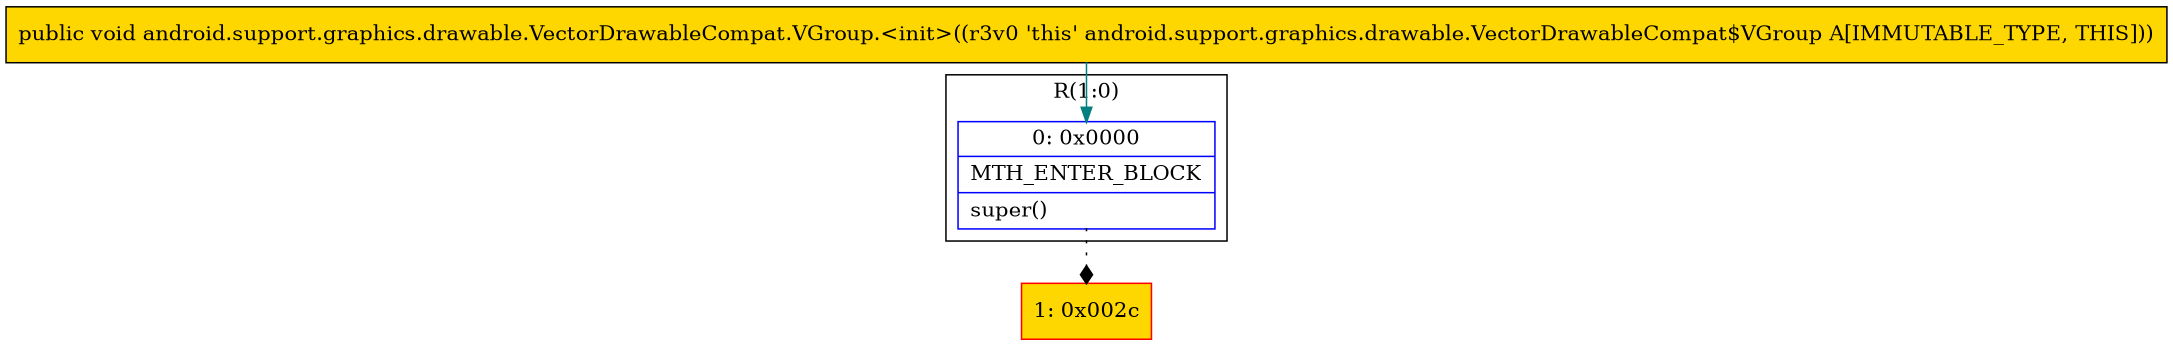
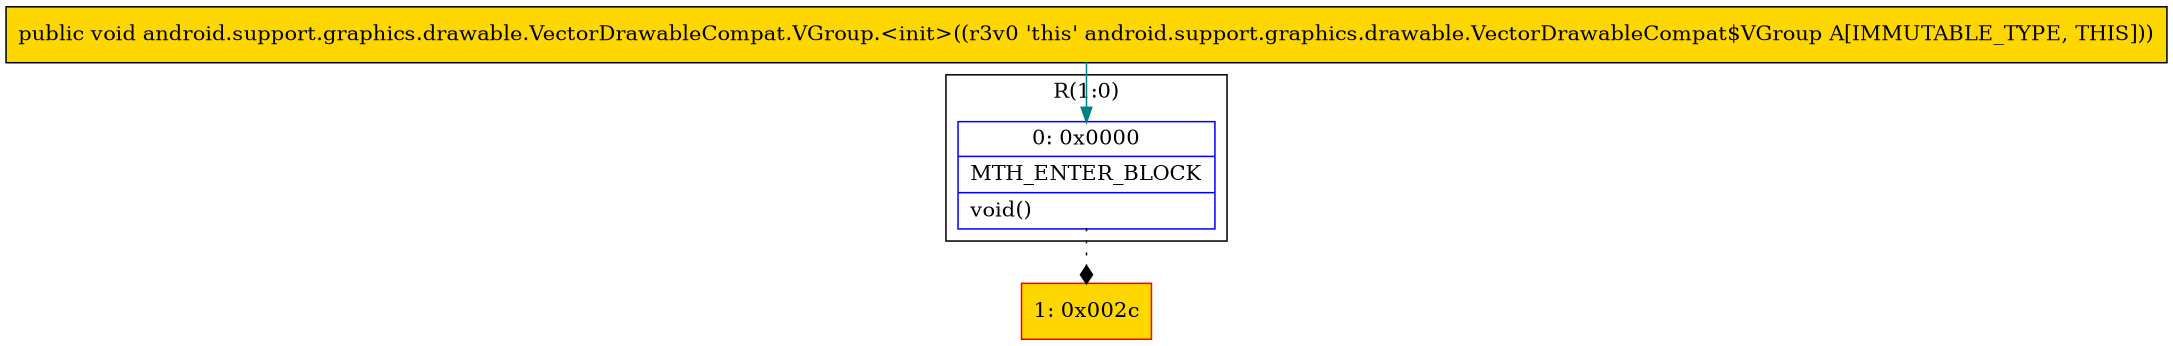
node "0: 0x0000": text "super()" -> "void()"
